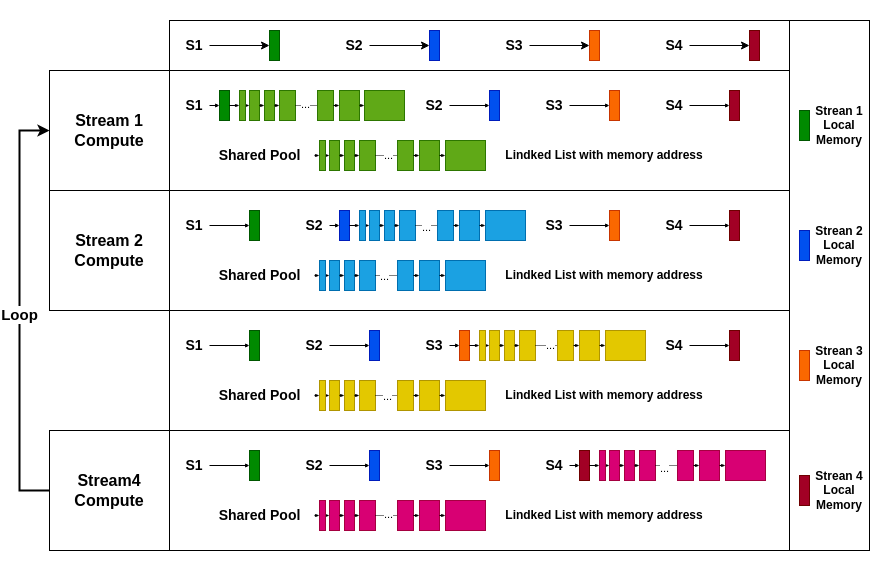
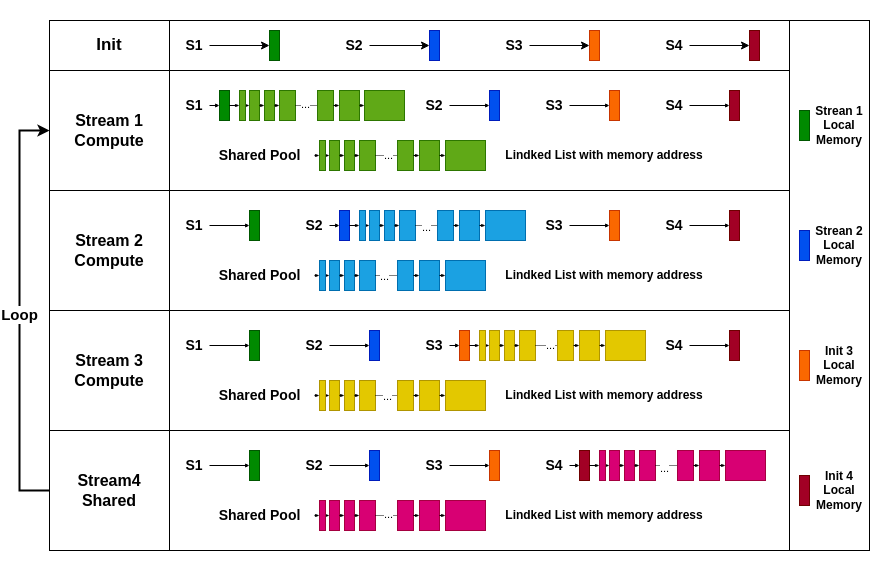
node "Init": added
node "Strean 3 Local Memory": label "Strean 3 Local Memory" -> "Init 3 Local Memory"
node "Stream 3 Compute": added
node "Stream4 Compute": label "Stream4 Compute" -> "Stream4 Shared"
node "Strean 4 Local Memory": label "Strean 4 Local Memory" -> "Init 4 Local Memory"
